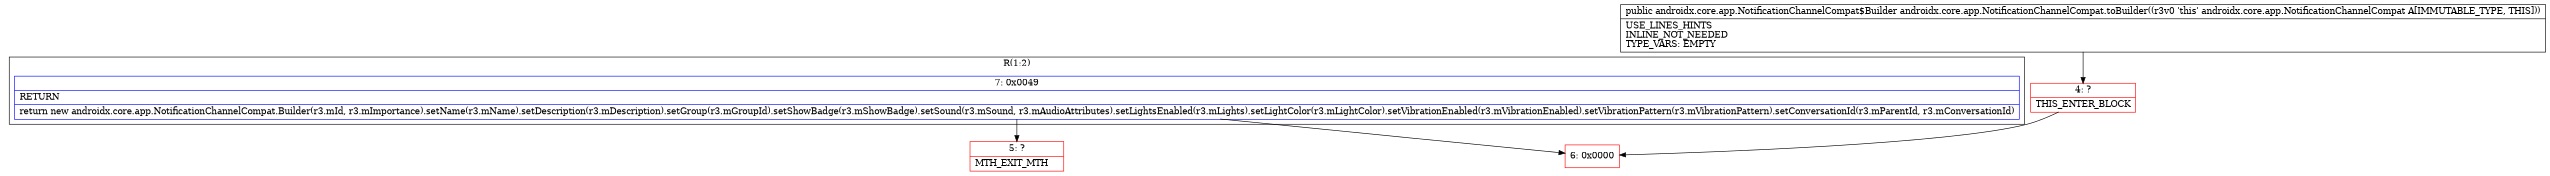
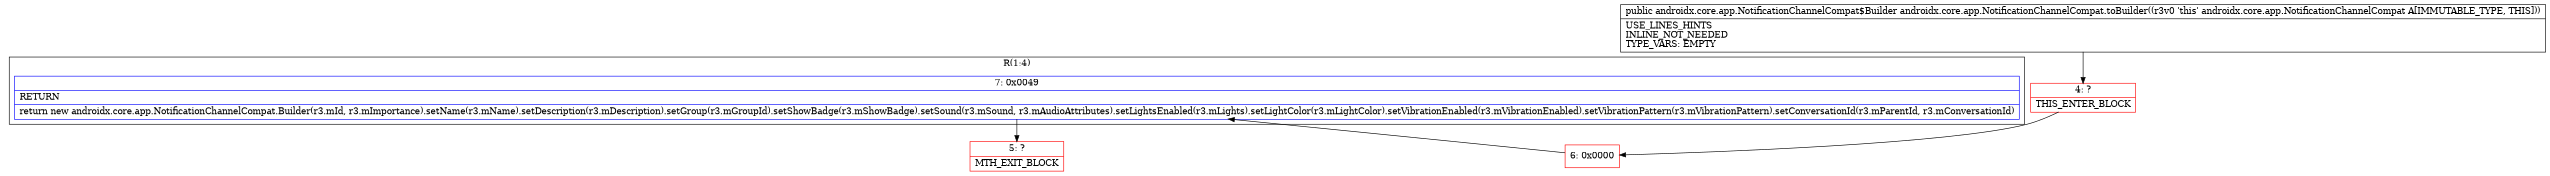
cluster "R(1:2)": label "R(1:2)" -> "R(1:4)"
edge "7: 0x0049" -> "6: 0x0000": reversed
node "5: ?": text "MTH_EXIT_MTH" -> "MTH_EXIT_BLOCK"
